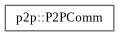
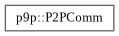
node "p2p::P2PComm": label "p2p::P2PComm" -> "p9p::P2PComm"
